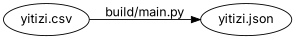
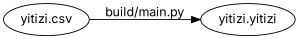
node "yitizi.json": label "yitizi.json" -> "yitizi.yitizi"
